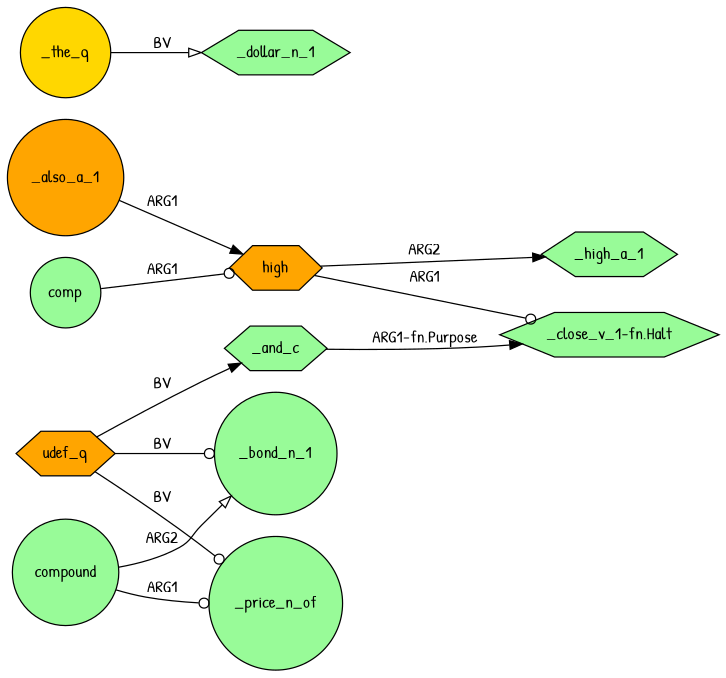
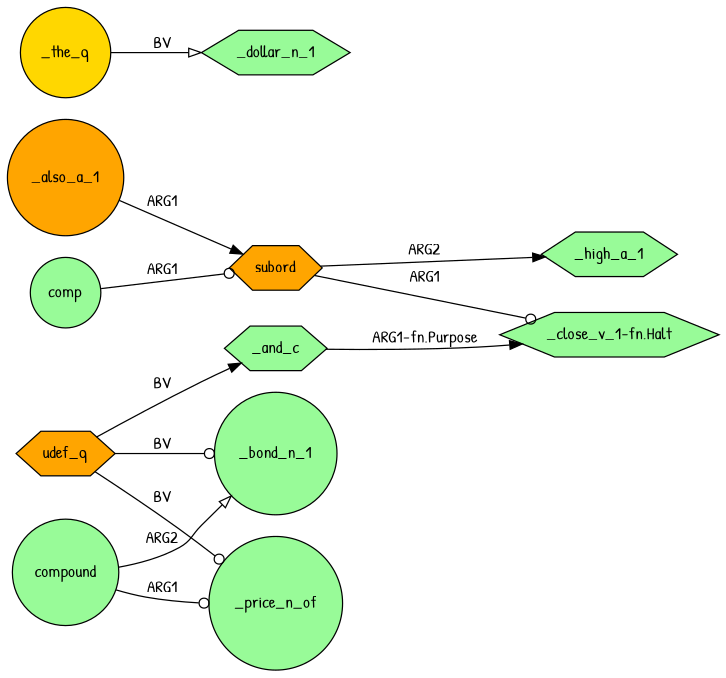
node "high": label "high" -> "subord"
